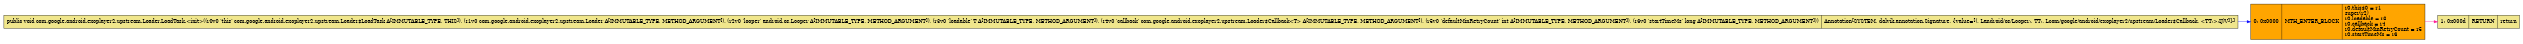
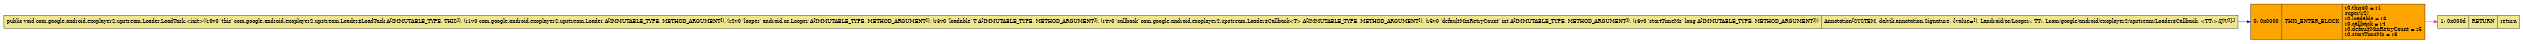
node "0: 0x0000": text "MTH_ENTER_BLOCK" -> "THIS_ENTER_BLOCK"
